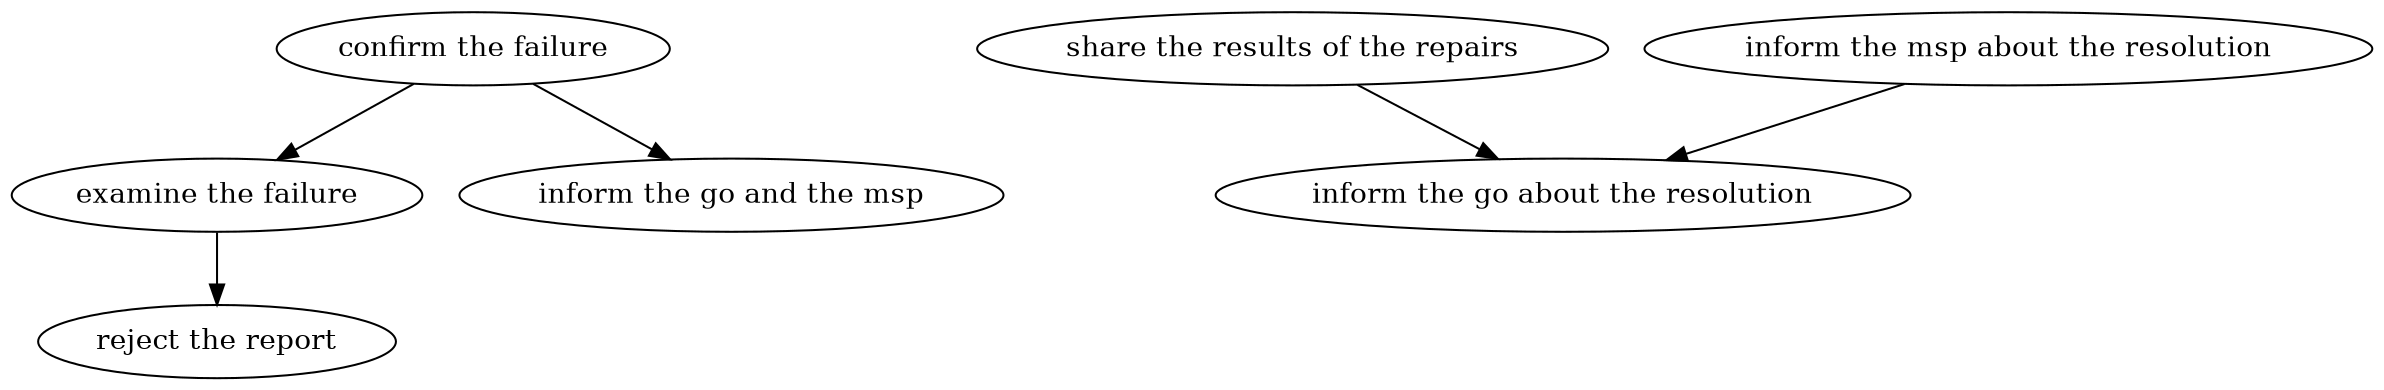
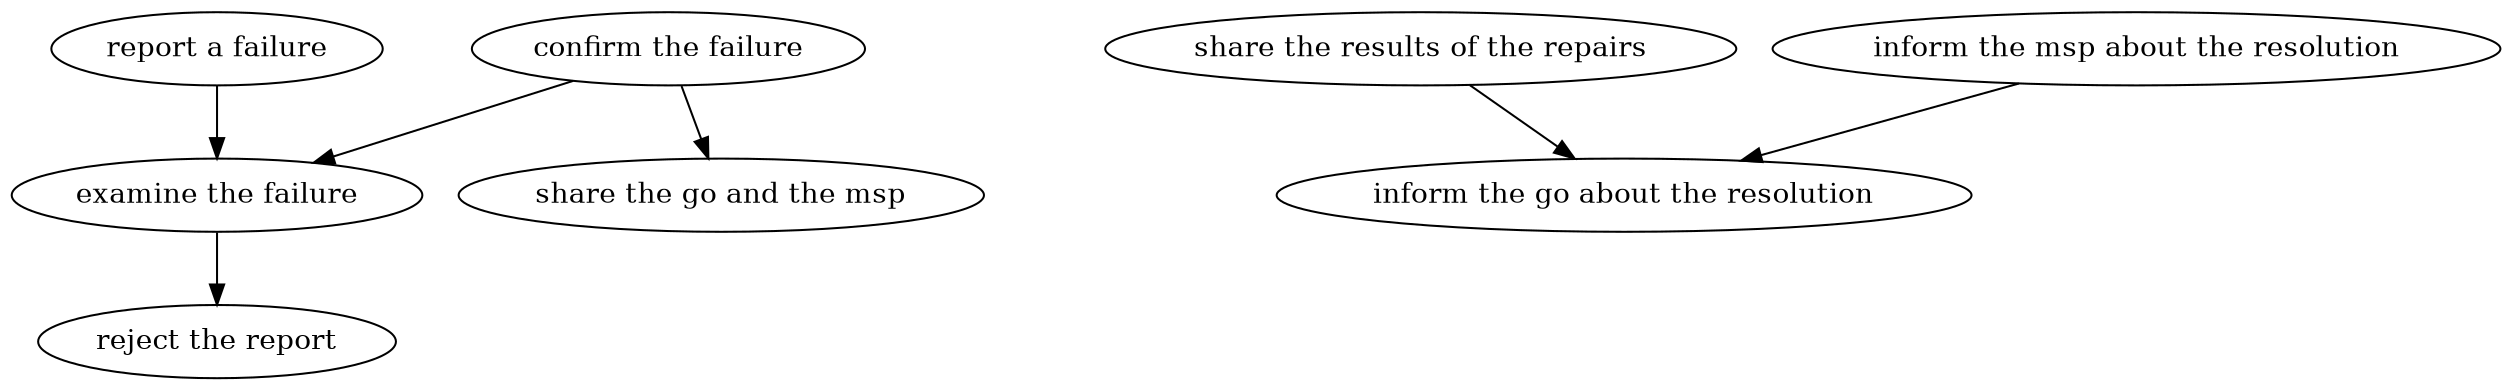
node "report a failure": added
node "inform the go and the msp": label "inform the go and the msp" -> "share the go and the msp"
